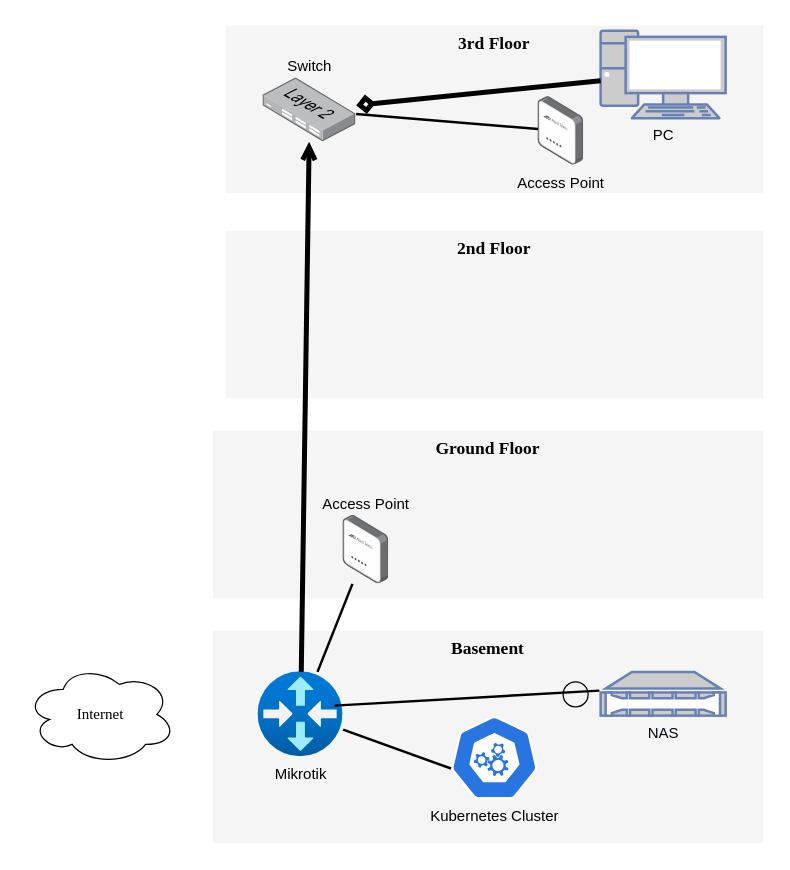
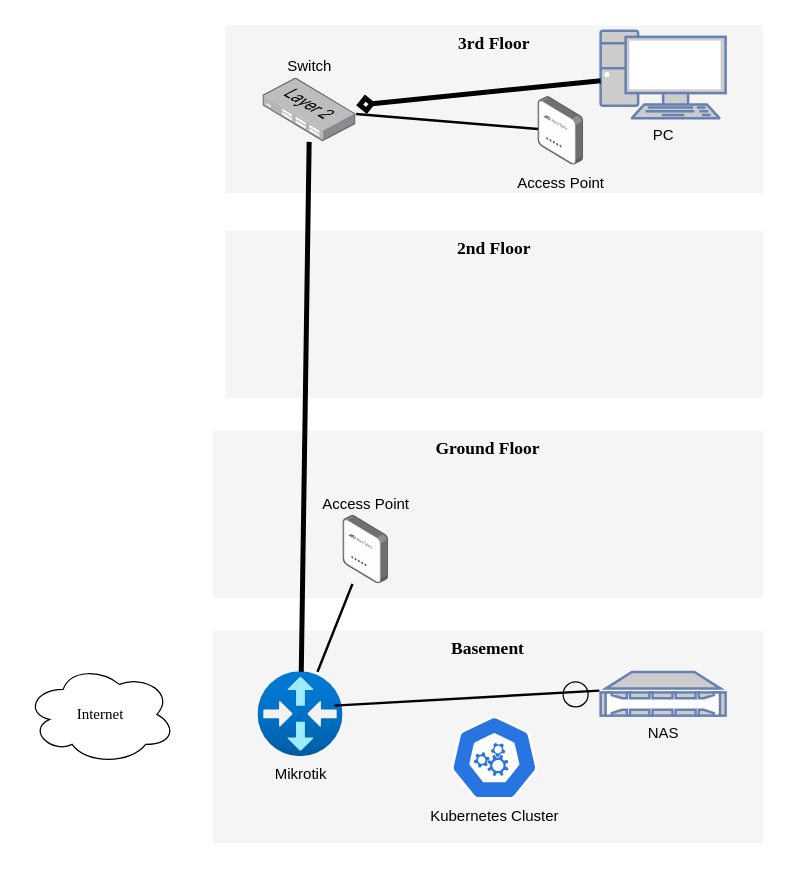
edge "Mikrotik" -> "Switch": arrowhead open -> none
edge "Mikrotik" -- "Kubernetes Cluster": removed
